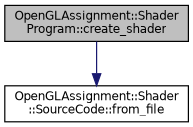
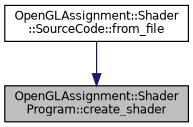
edge "OpenGLAssignment::Shader Program::create_shader" -> "OpenGLAssignment::Shader ::SourceCode::from_file": reversed
